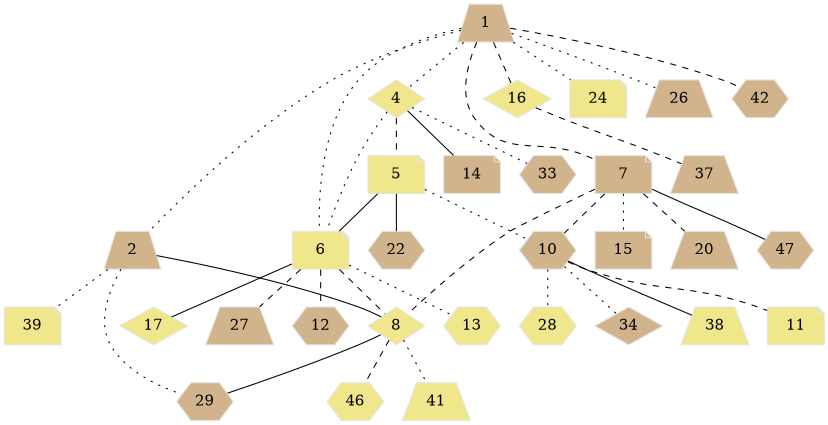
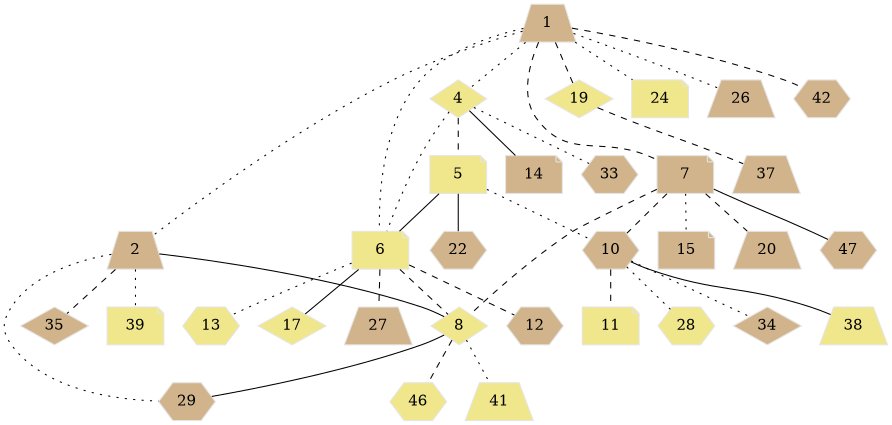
node "16": label "16" -> "19"
node "35": added
